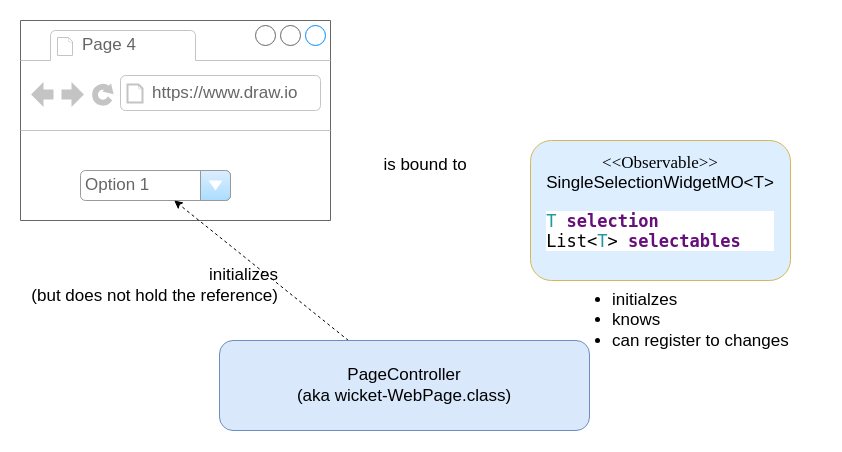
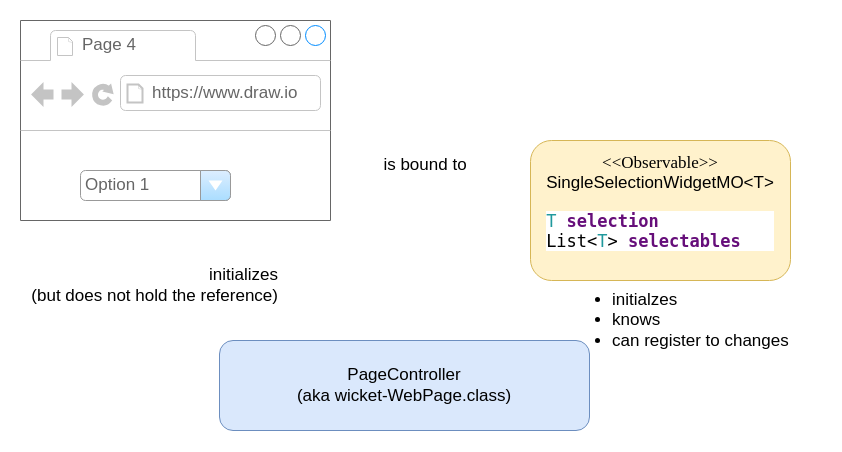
node "<<Observable>> SingleSelectionWidgetMO<T> T selection List<T> selectables": fillcolor #ddeeff -> #fff2cc
edge "PageController (aka wicket-WebPage.class)" -> "Option 1": removed
